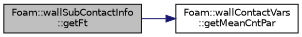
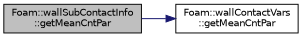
node "Foam::wallSubContactInfo ::getFt": label "Foam::wallSubContactInfo ::getFt" -> "Foam::wallSubContactInfo ::getMeanCntPar"
